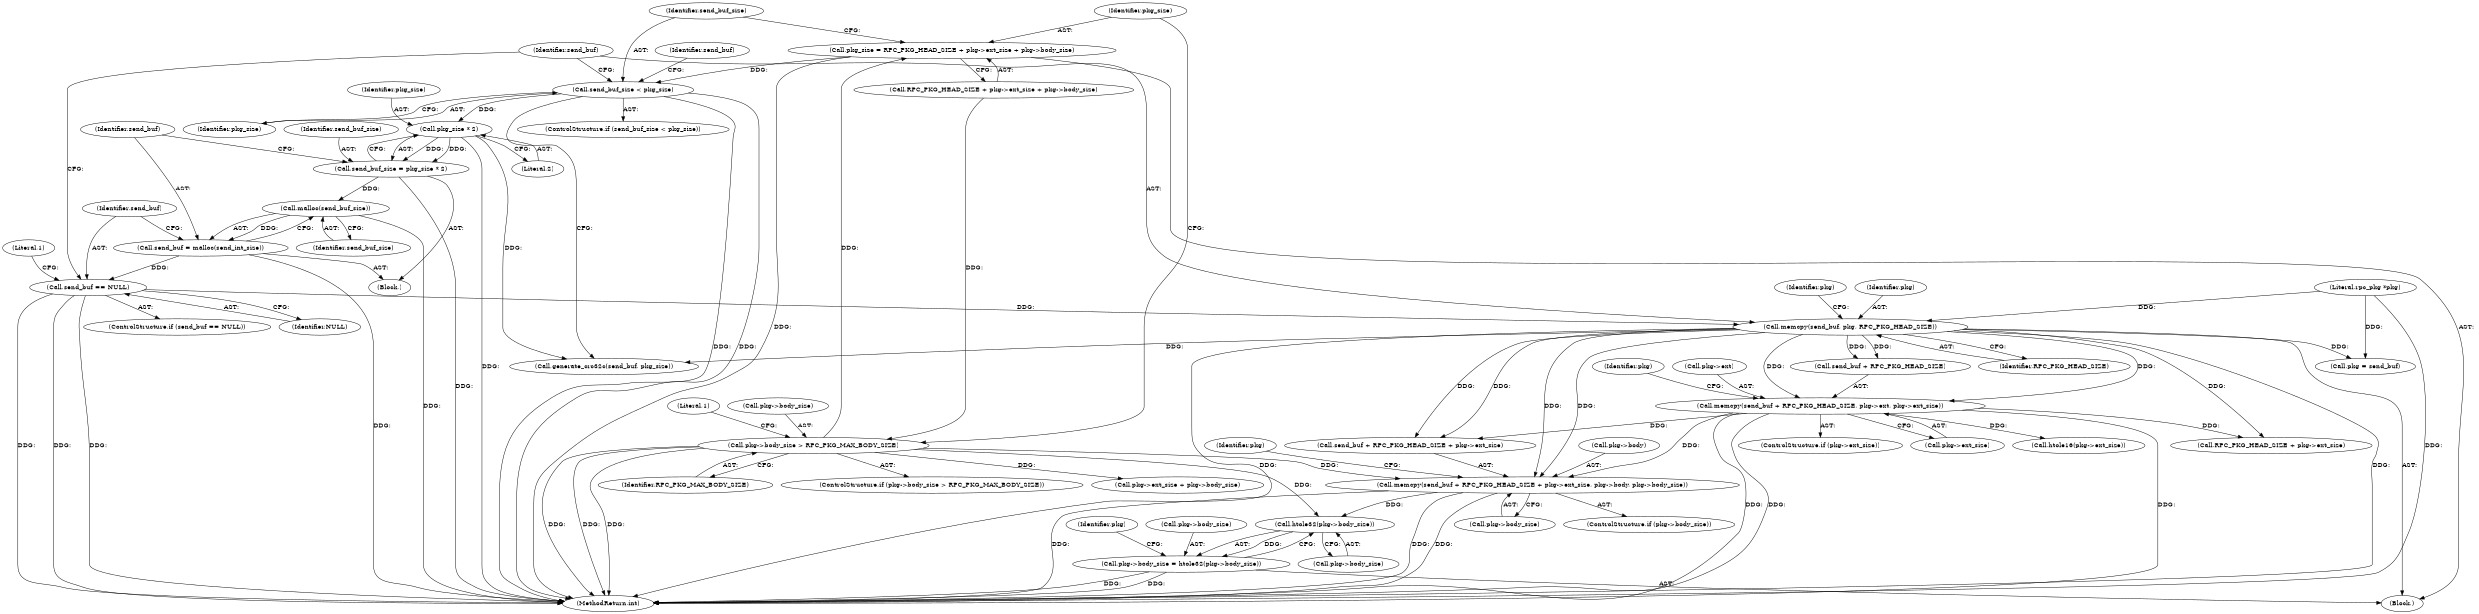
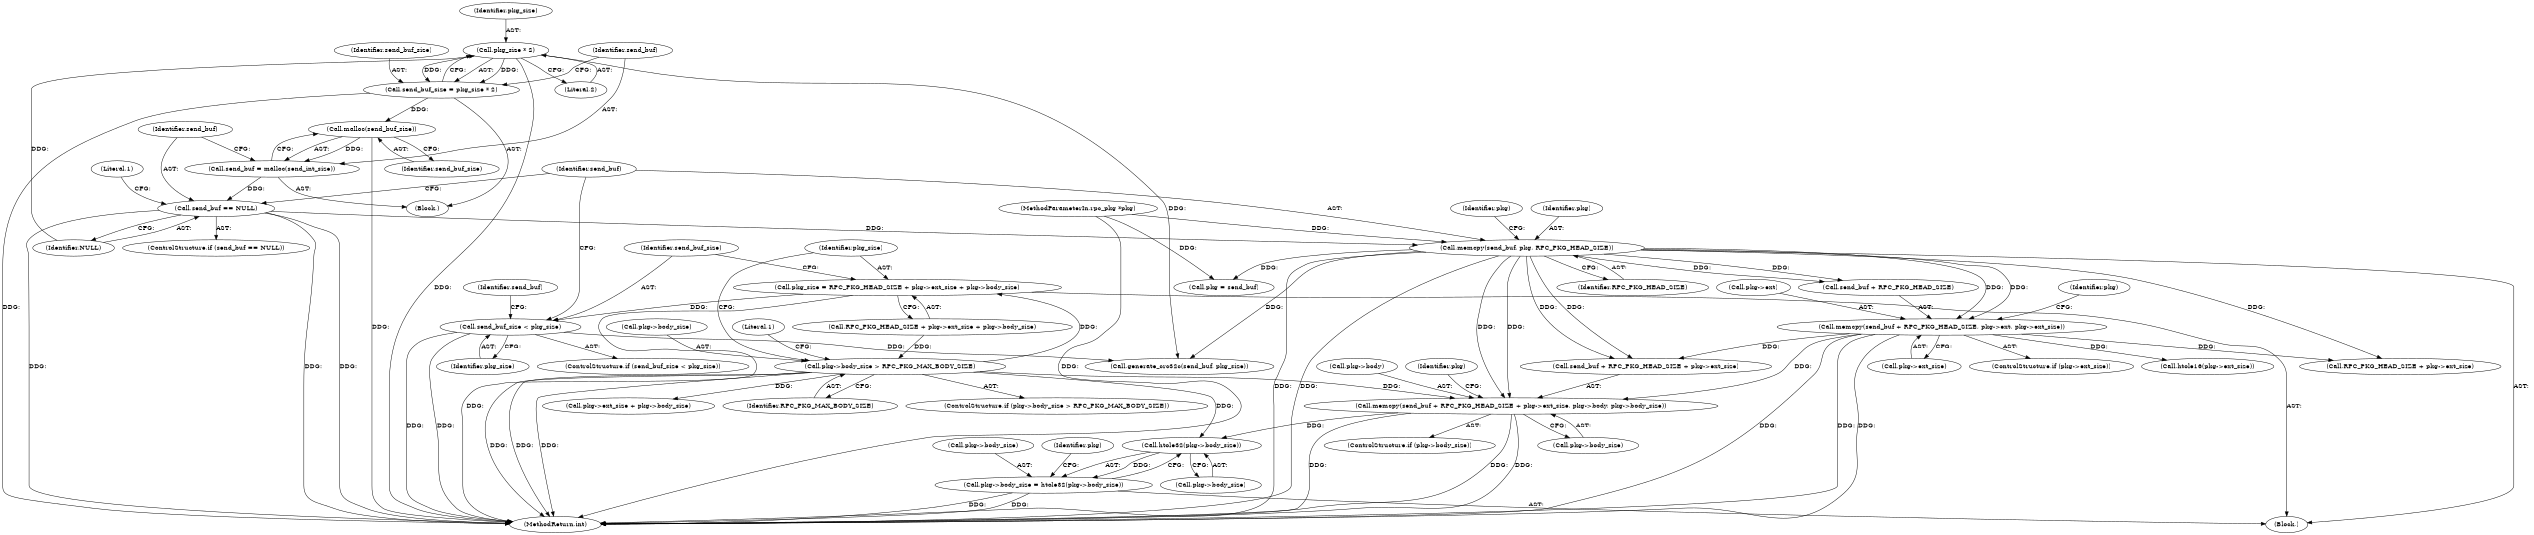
edge "(Call,send_buf_size < pkg_size)" -> "(Call,pkg_size * 2)": now "(Identifier,NULL)" -> "(Call,pkg_size * 2)"
edge "(Call,send_buf_size < pkg_size)" -> "(Call,generate_crc32c(send_buf, pkg_size))": label "CFG: " -> "DDG: "
node "(Literal,rpc_pkg *pkg)": label "(Literal,rpc_pkg *pkg)" -> "(MethodParameterIn,rpc_pkg *pkg)"
edge "(Call,send_buf = malloc(send_int_size))" -> "(MethodReturn,int)": removed, label "DDG:"
